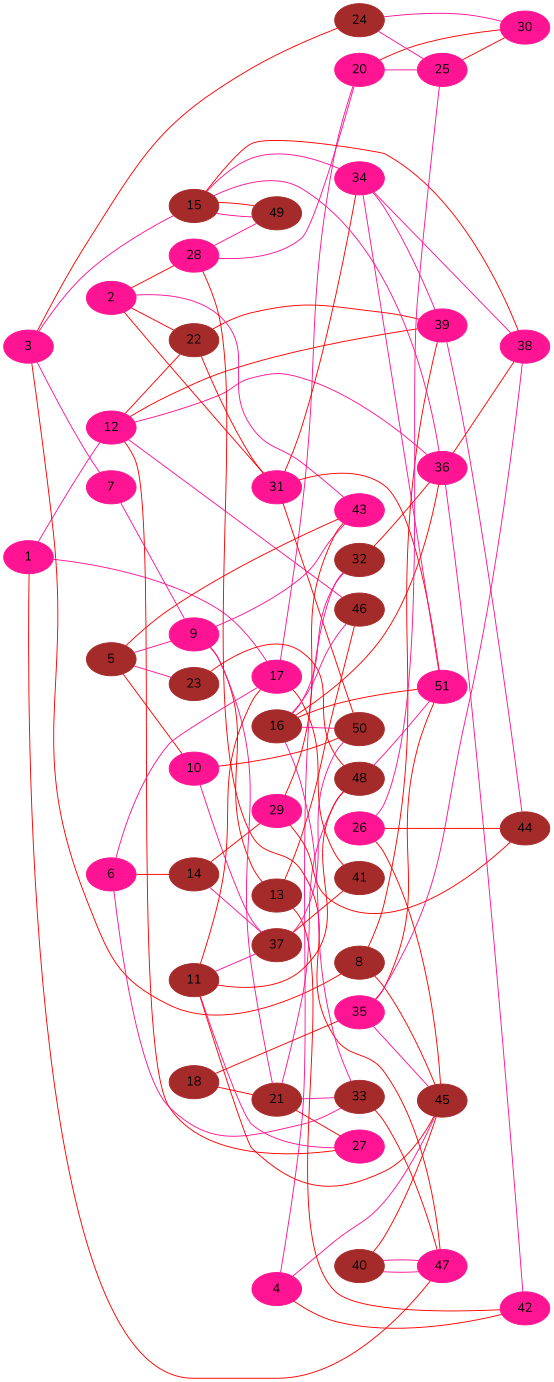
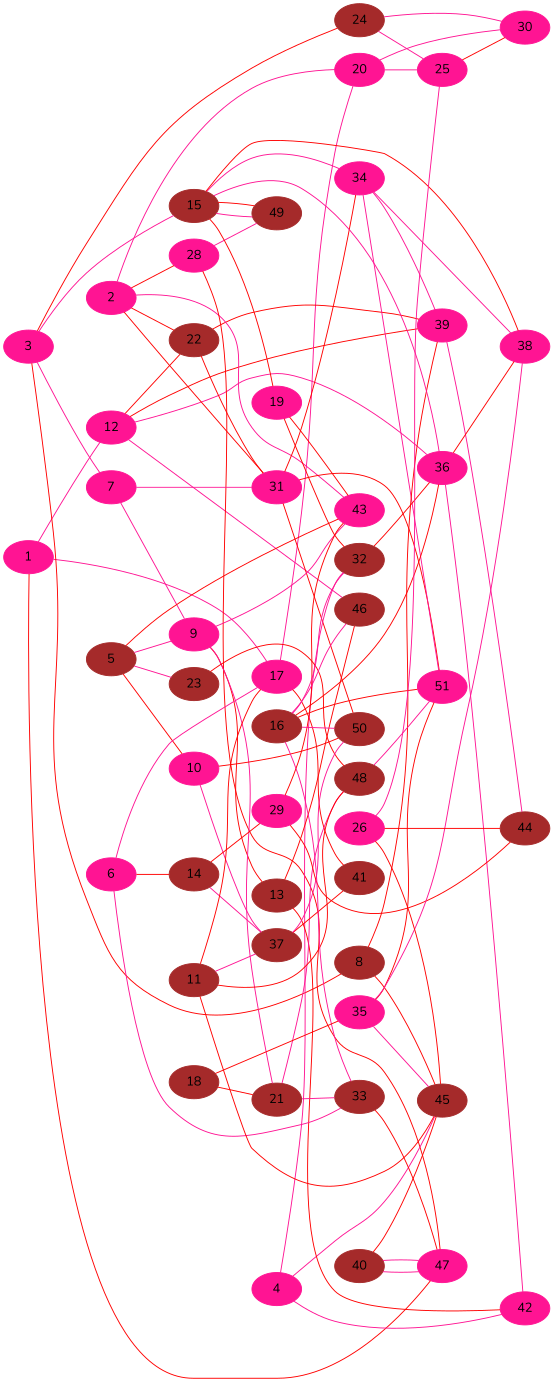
edge "30" -- "20": color red -> deeppink
edge "20" -- "28": now "20" -- "2"
node "19": added
edge "7" -- "31": added
node "27": removed
edge "4" -- "42": color red -> deeppink
